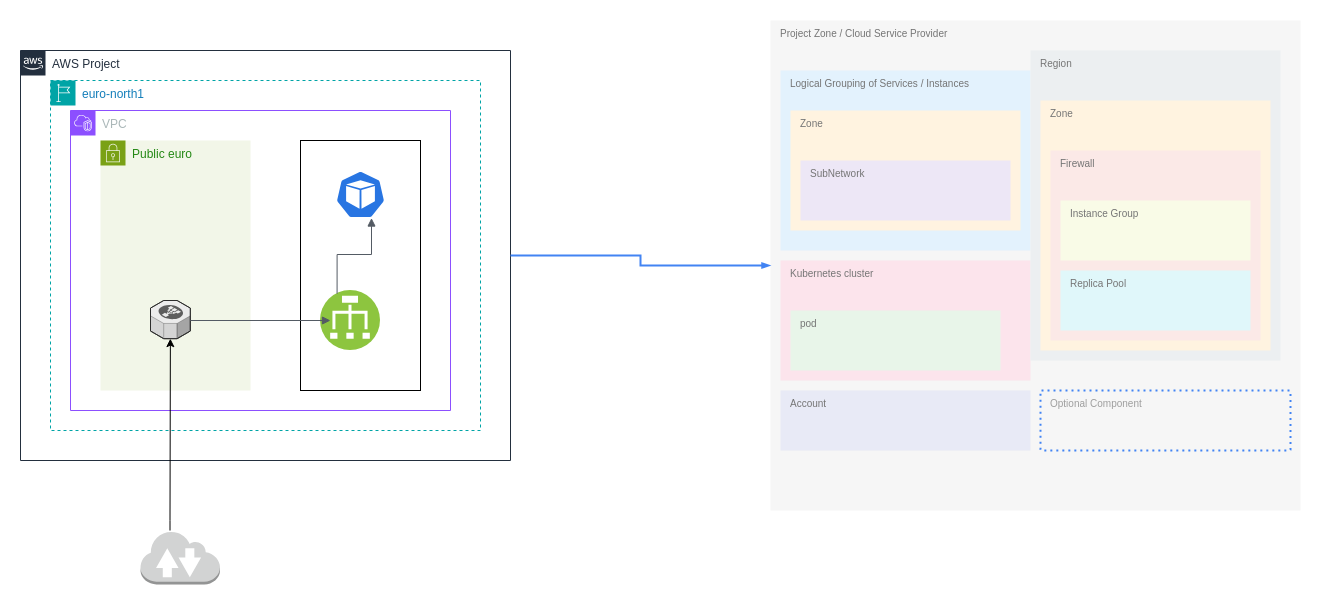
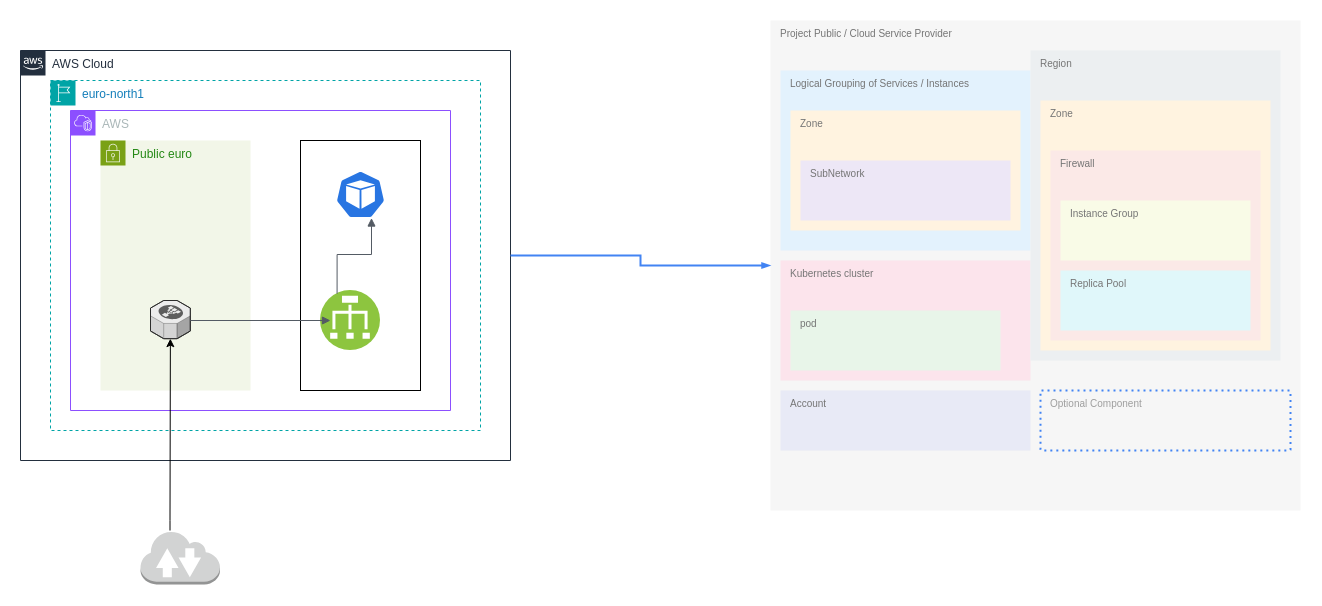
node "Project Zone / Cloud Service Provider": label "Project Zone / Cloud Service Provider" -> "Project Public / Cloud Service Provider"
node "AWS Project": label "AWS Project" -> "AWS Cloud"
node "VPC": label "VPC" -> "AWS"
